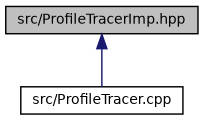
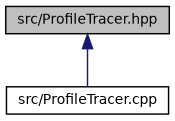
node "src/ProfileTracerImp.hpp": label "src/ProfileTracerImp.hpp" -> "src/ProfileTracer.hpp"
